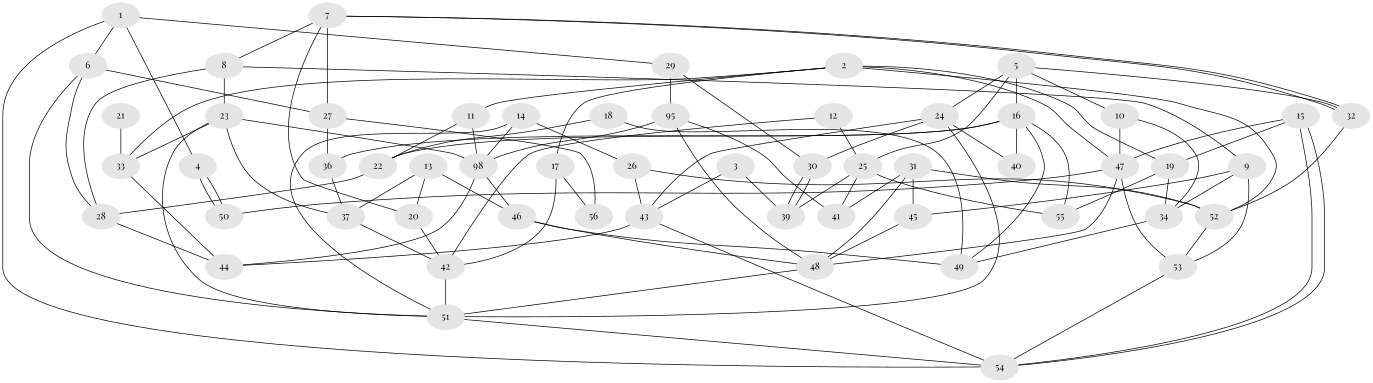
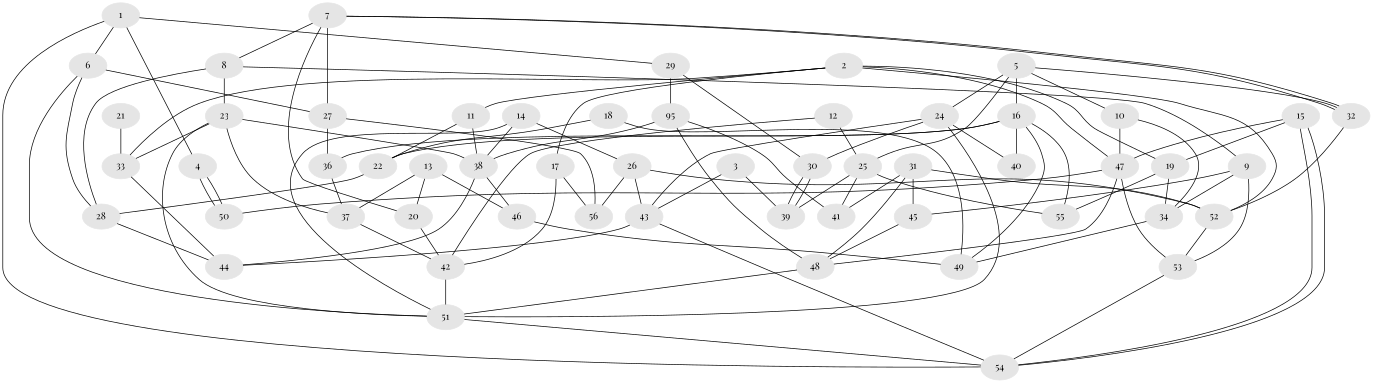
node "98": label "98" -> "38"
edge "26" -- "56": added
edge "46" -- "48": removed
